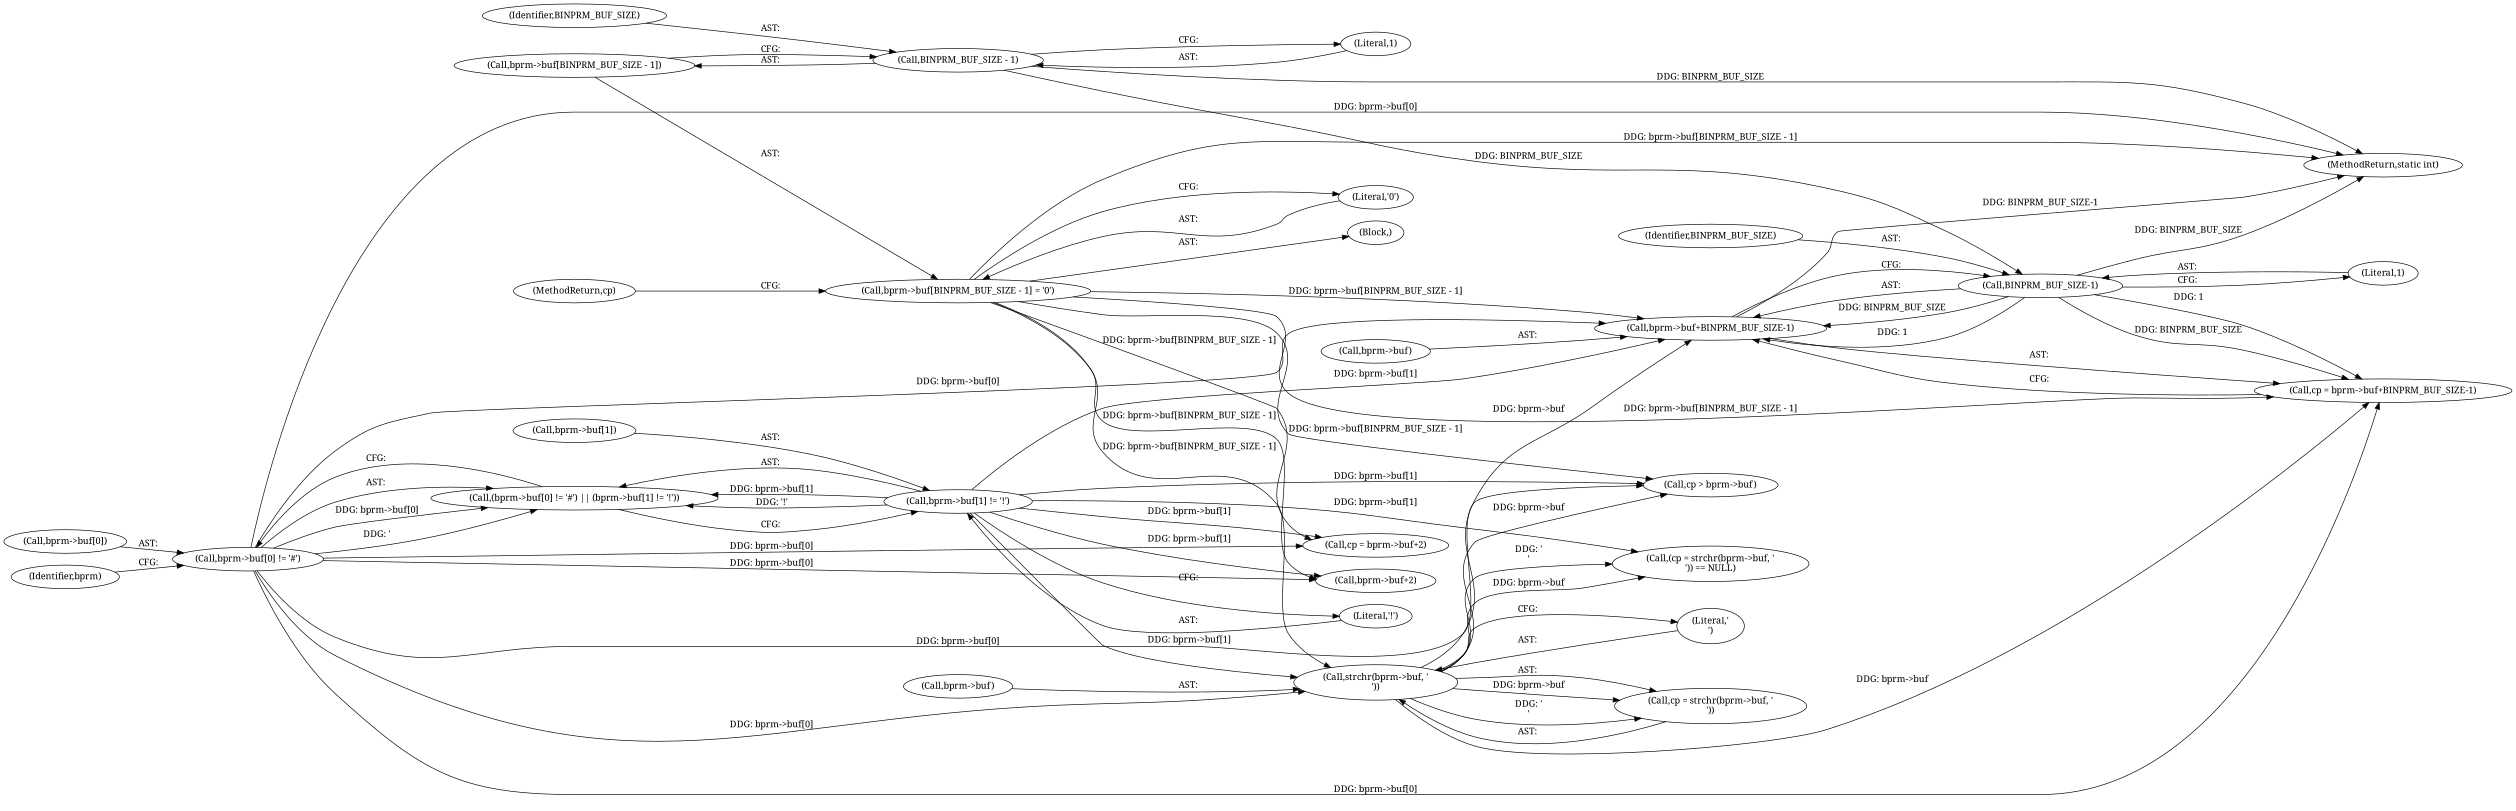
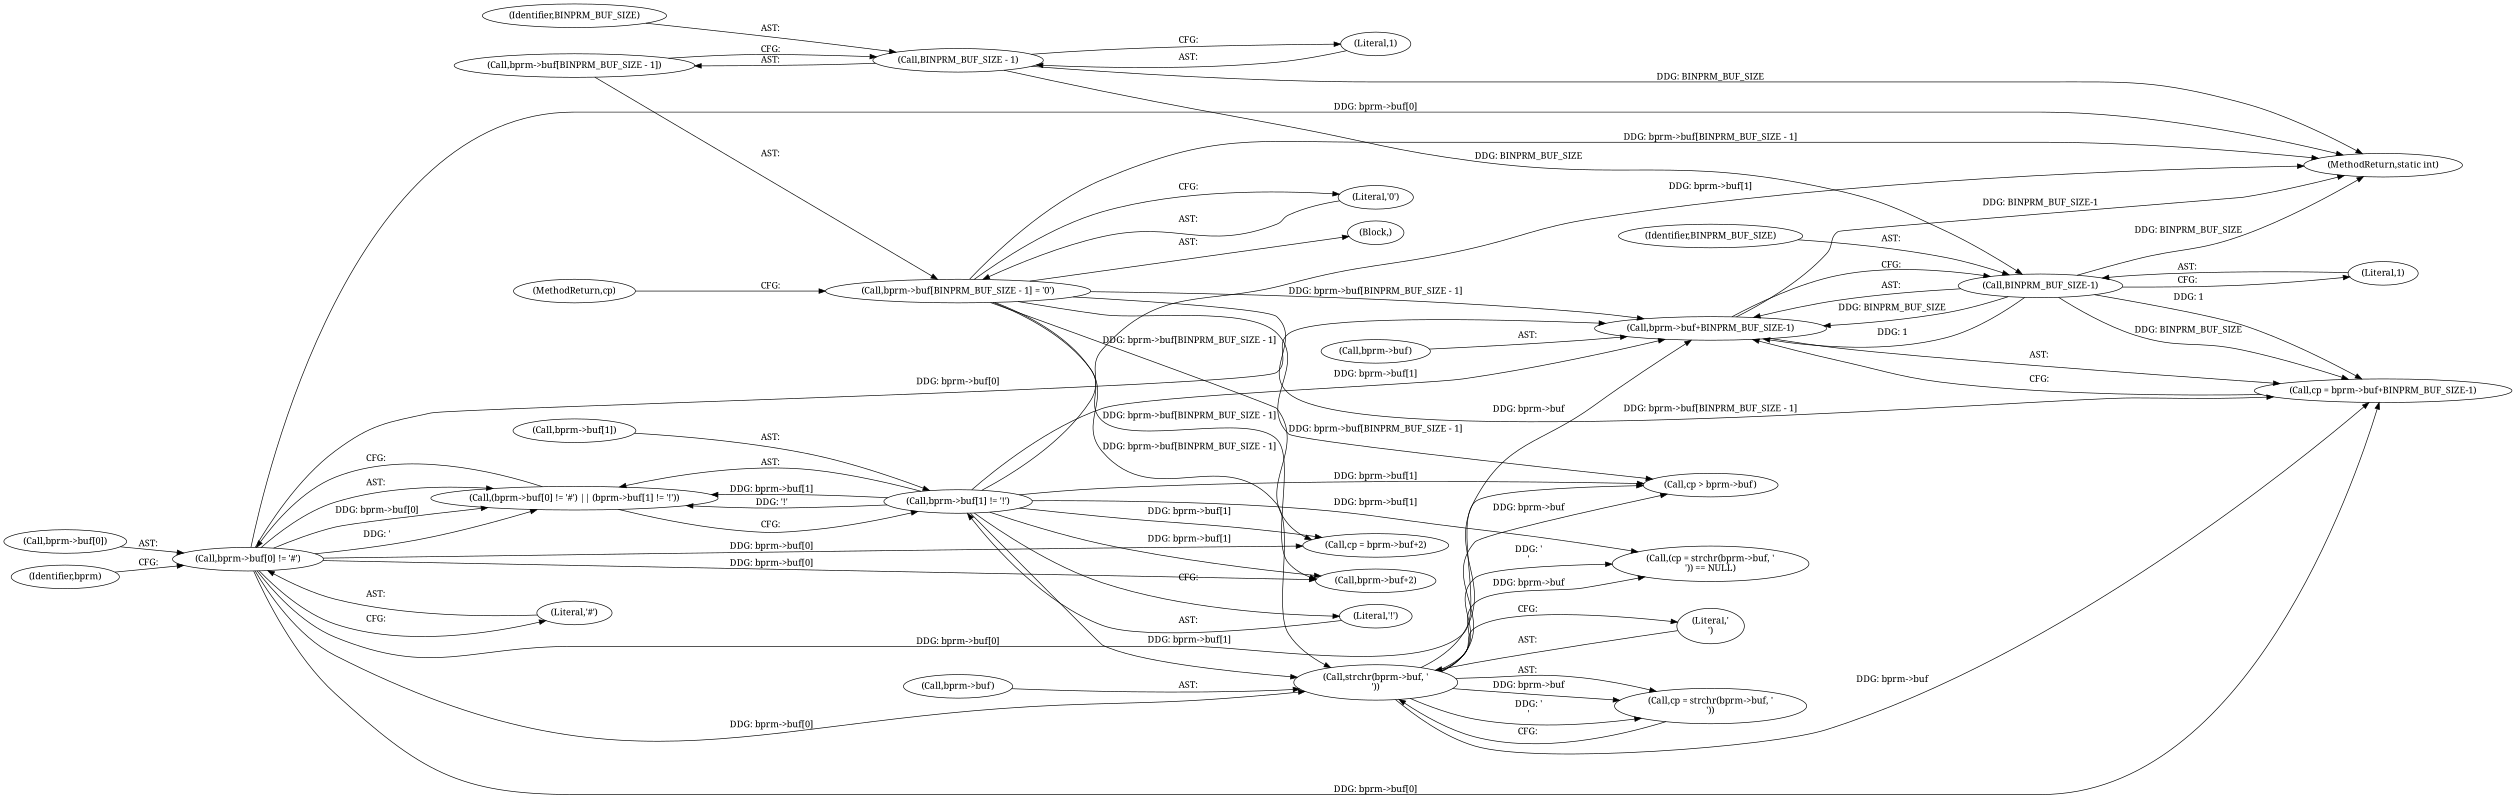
edge "(Call,bprm->buf[1] != '!')" -> "(MethodReturn,static int)": added, label "DDG: bprm->buf[1]"
node "(Literal,'#')": added
edge "(Call,cp = strchr(bprm->buf, ' '))" -> "(Call,strchr(bprm->buf, ' '))": label "AST: " -> "CFG: "
